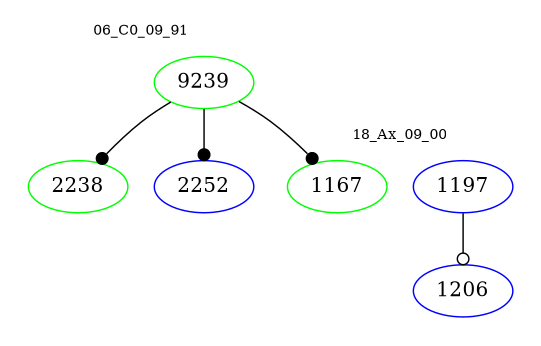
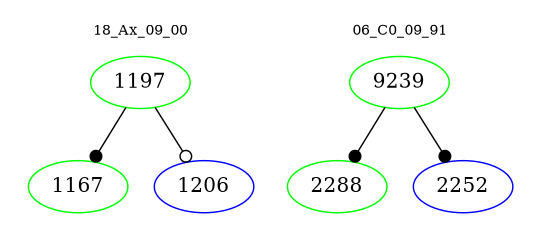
edge "9239" -> "1167": now "1197" -> "1167"
node "2238": label "2238" -> "2288"
node "1197": color blue -> green
